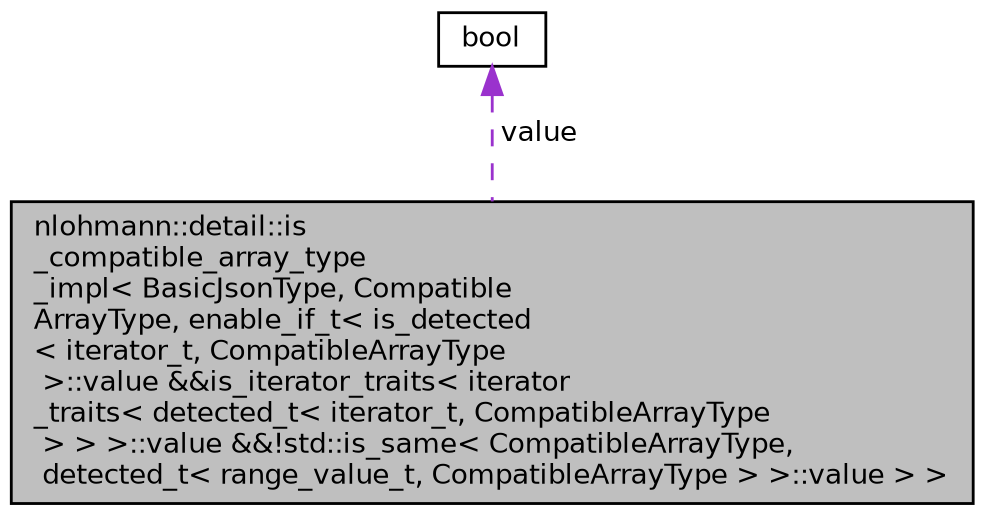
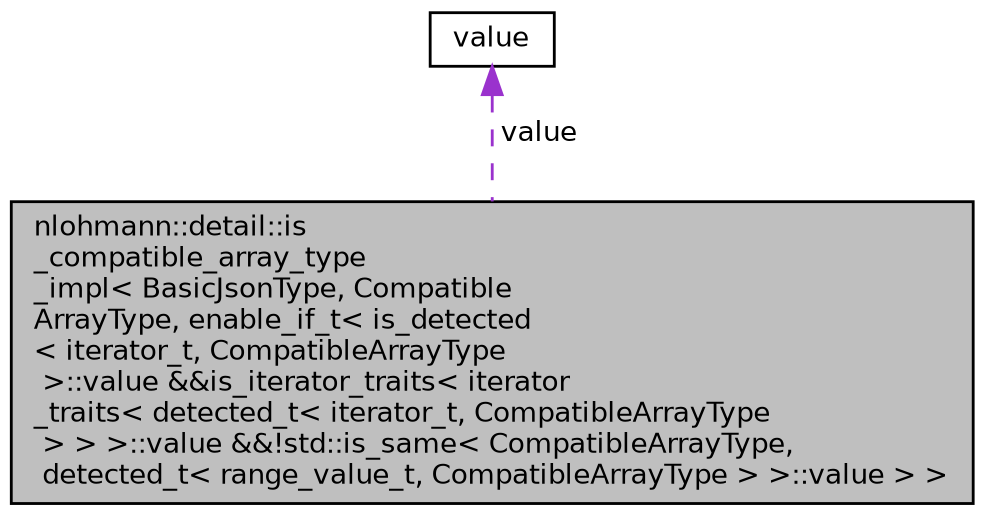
node "bool": label "bool" -> "value"
